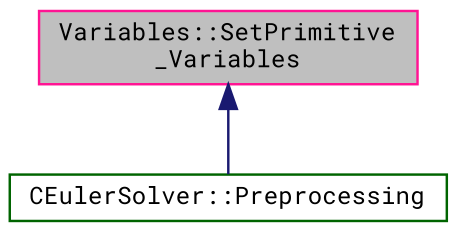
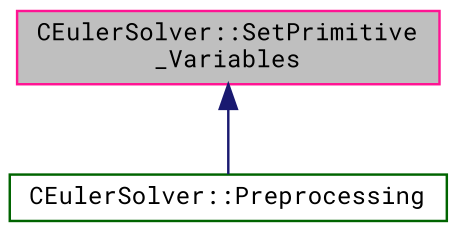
node "Variables::SetPrimitive _Variables": label "Variables::SetPrimitive _Variables" -> "CEulerSolver::SetPrimitive _Variables"
